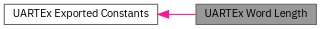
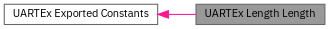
node "UARTEx Word Length": label "UARTEx Word Length" -> "UARTEx Length Length"
